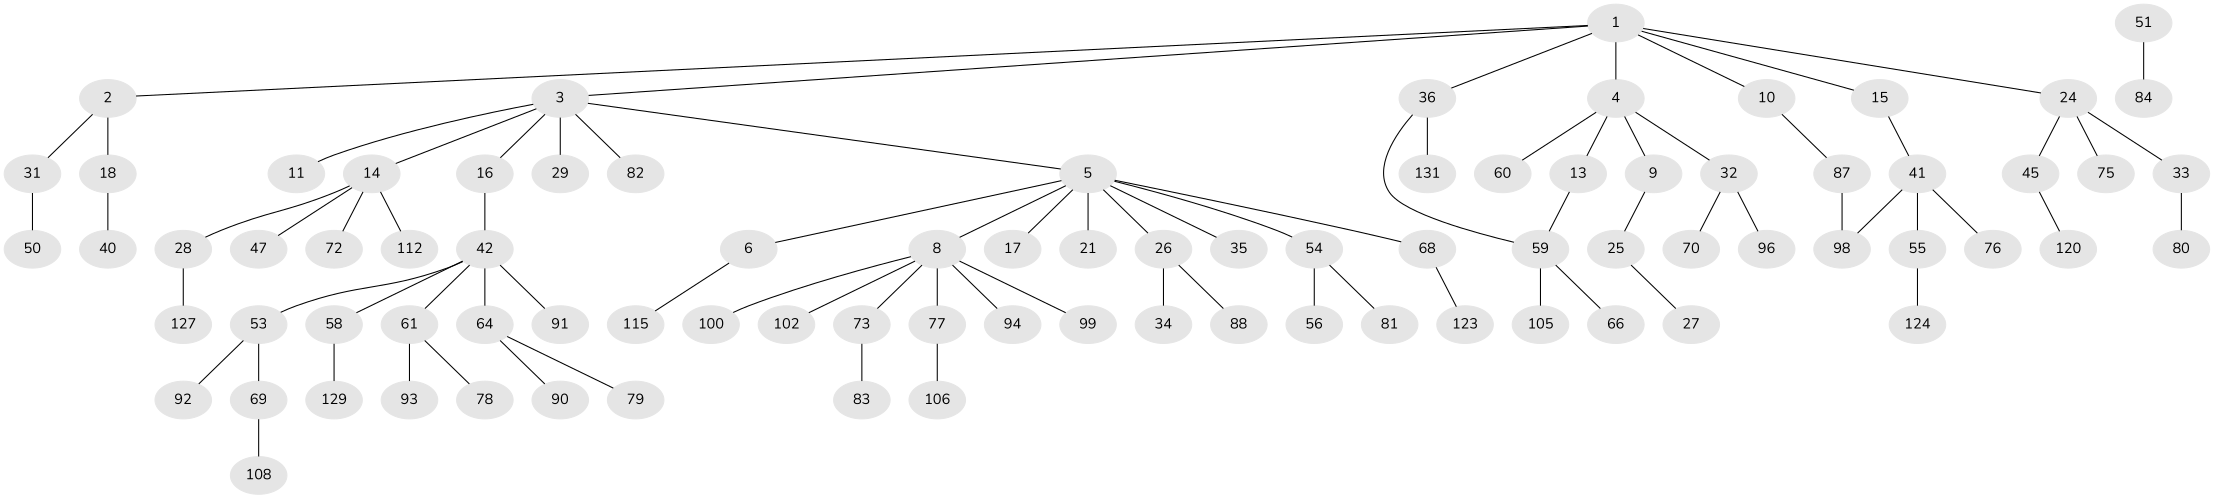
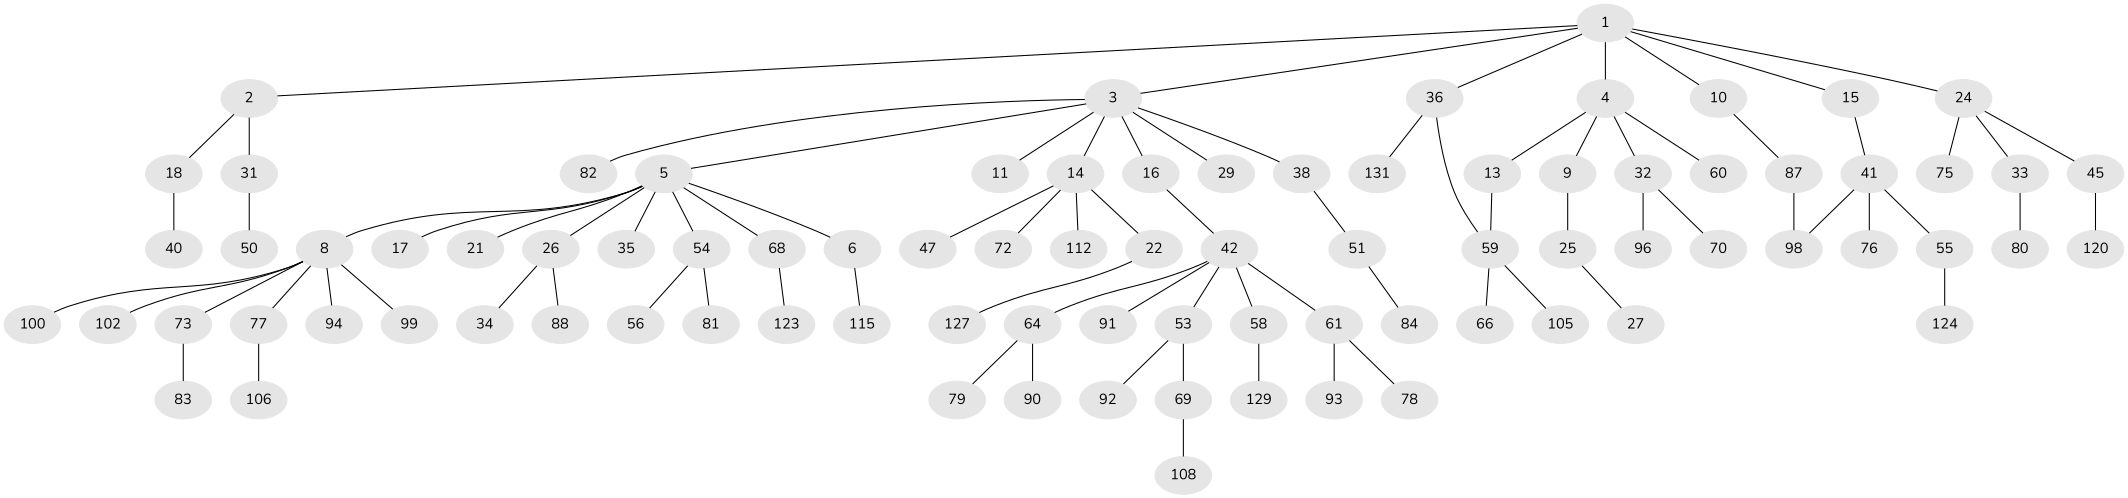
node "38": added
node "28": label "28" -> "22"
